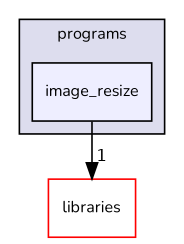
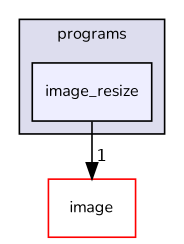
node "libraries": label "libraries" -> "image"
